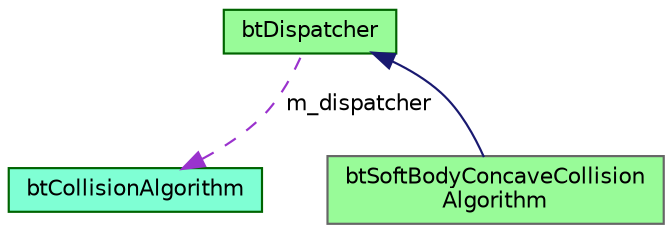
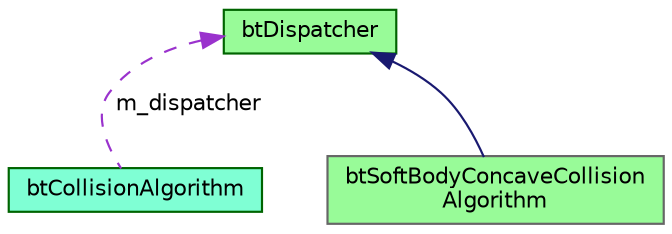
edge "btDispatcher" -> "btCollisionAlgorithm": reversed
